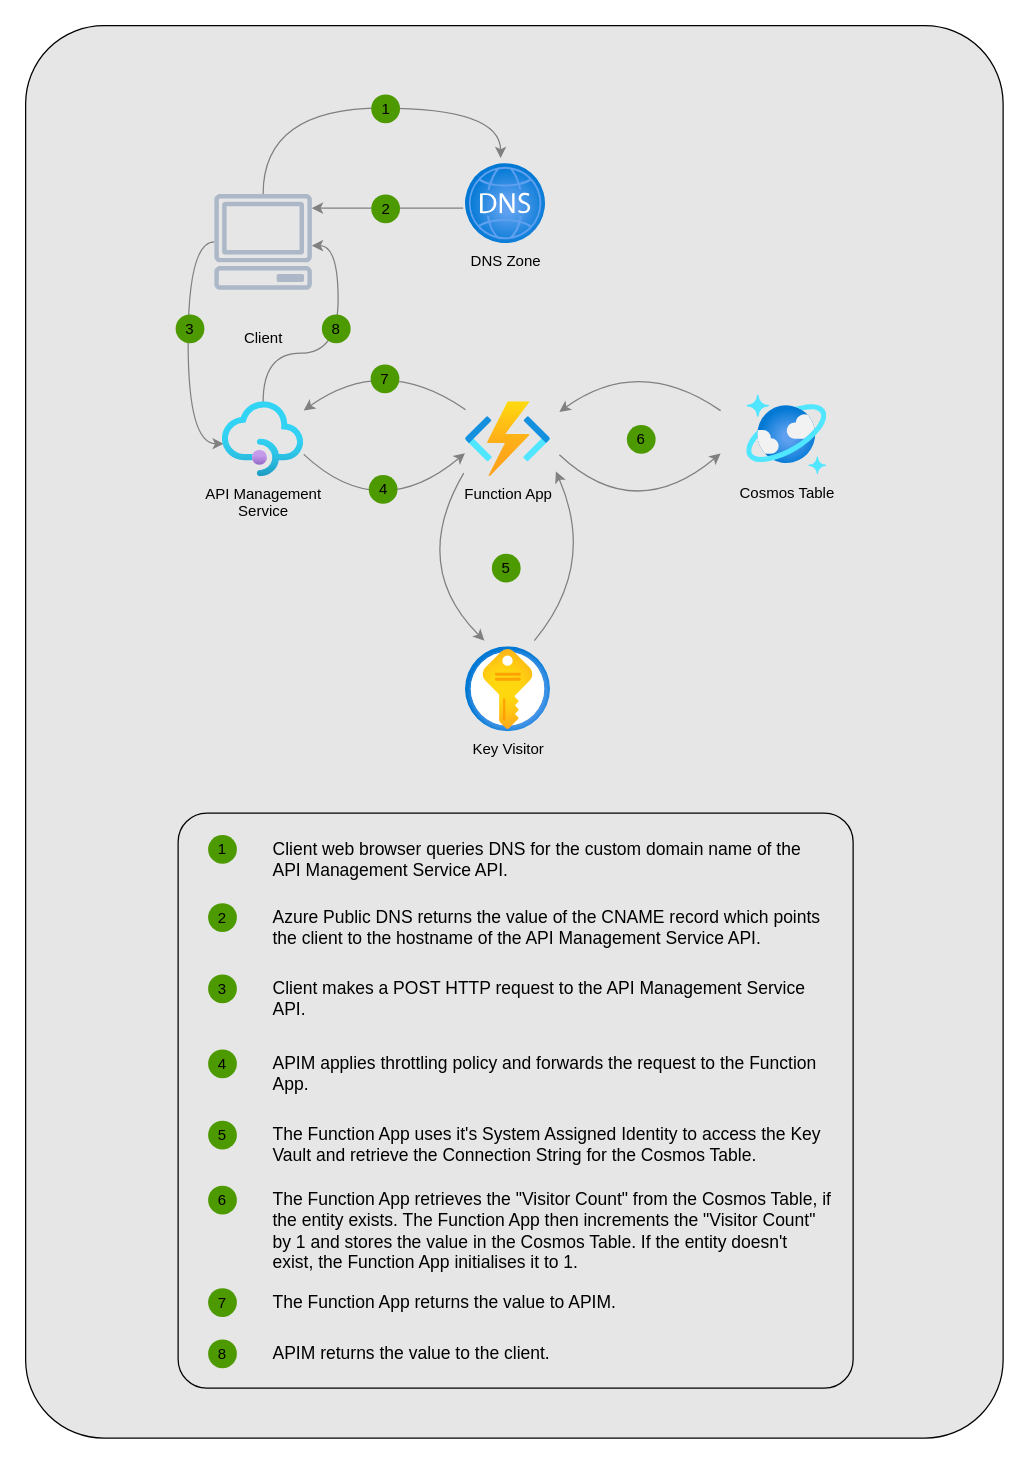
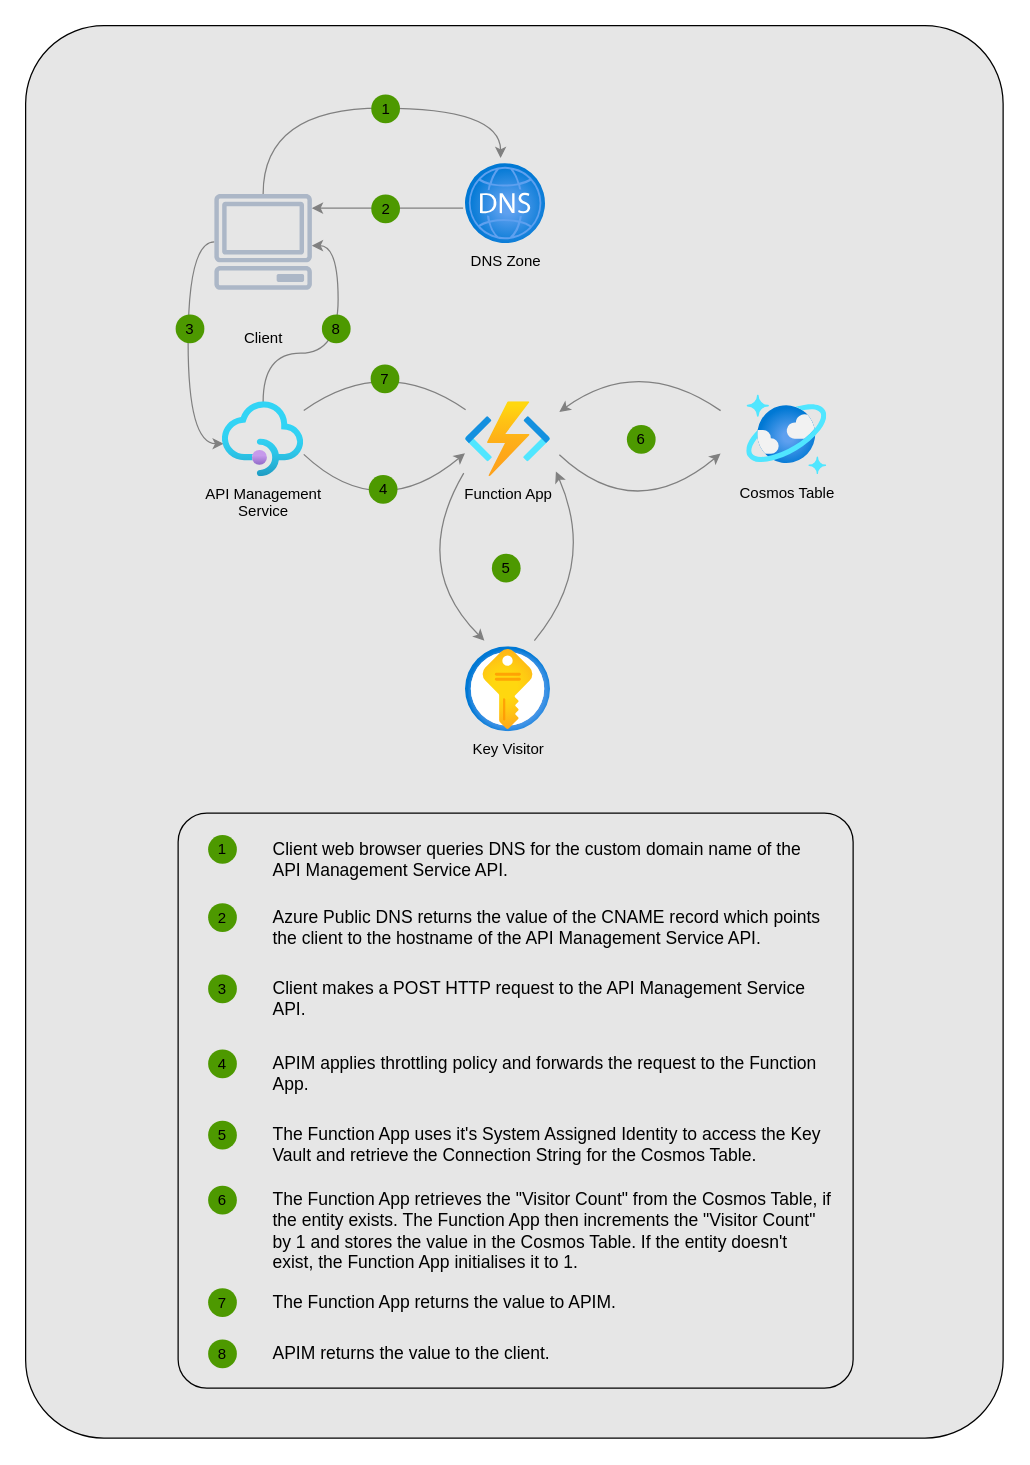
edge "Function App" -> "API Management Service": arrowhead classic -> none
